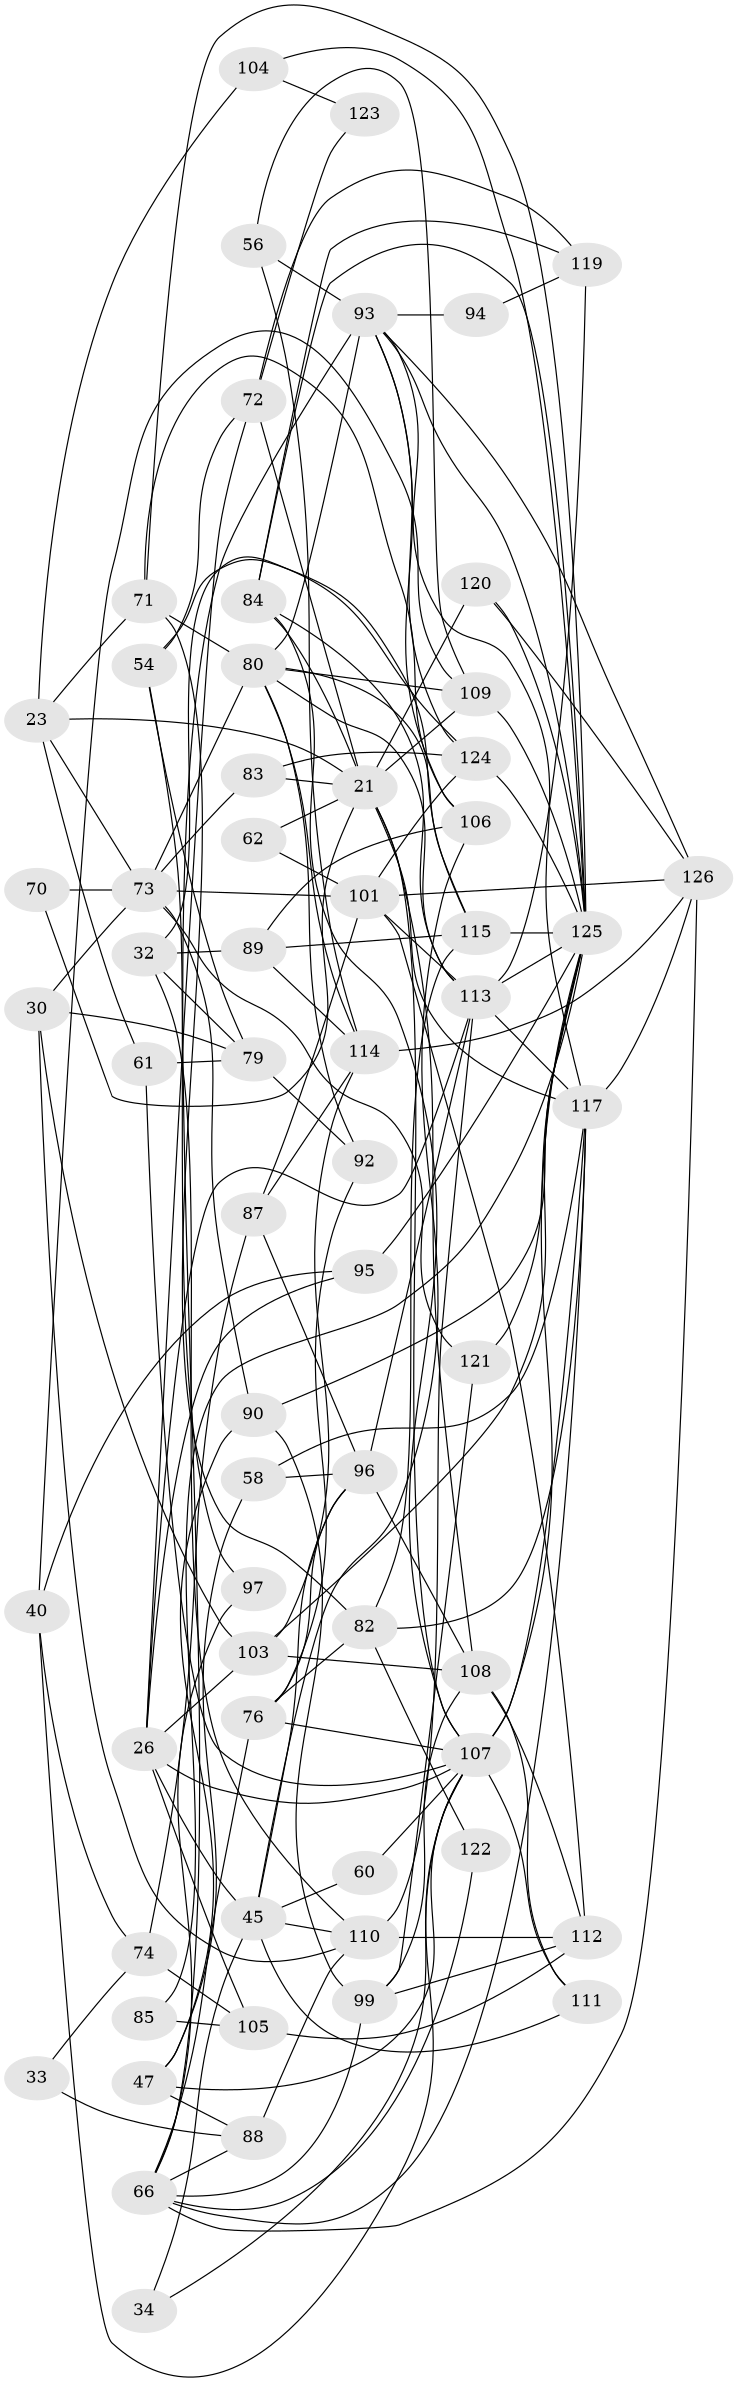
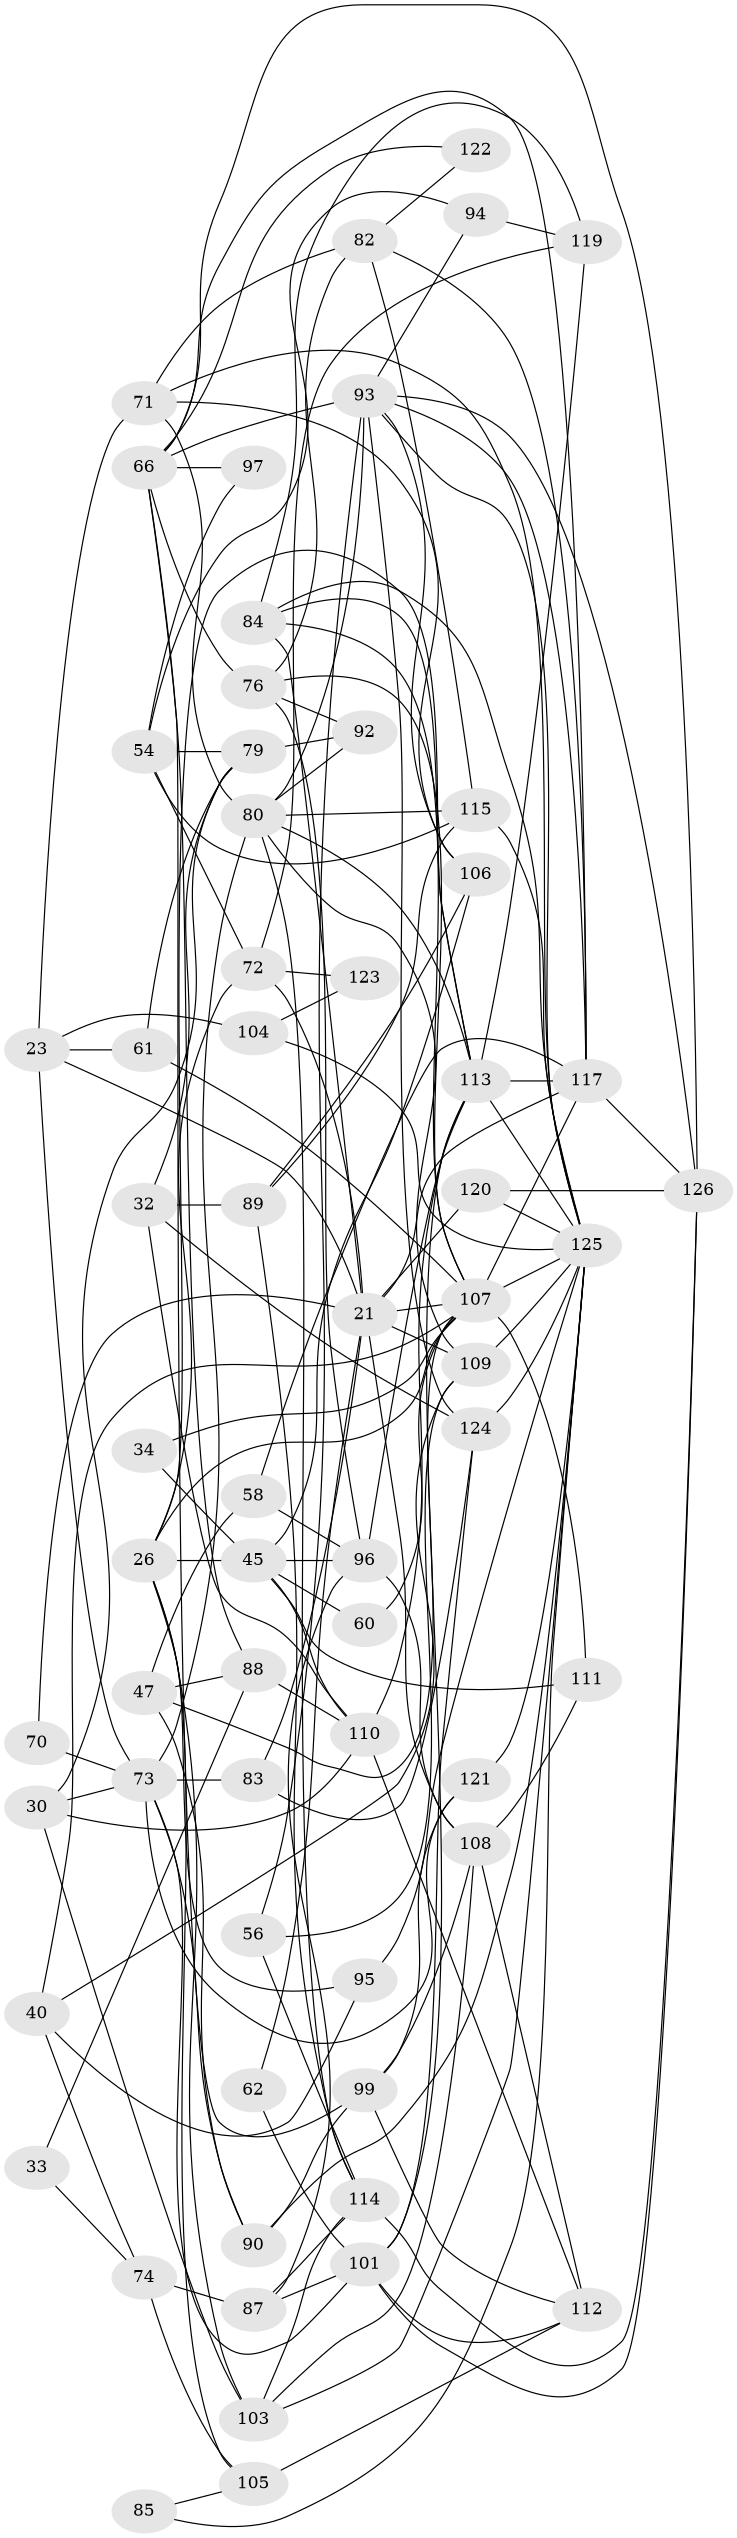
edge "94" -- "54": added
